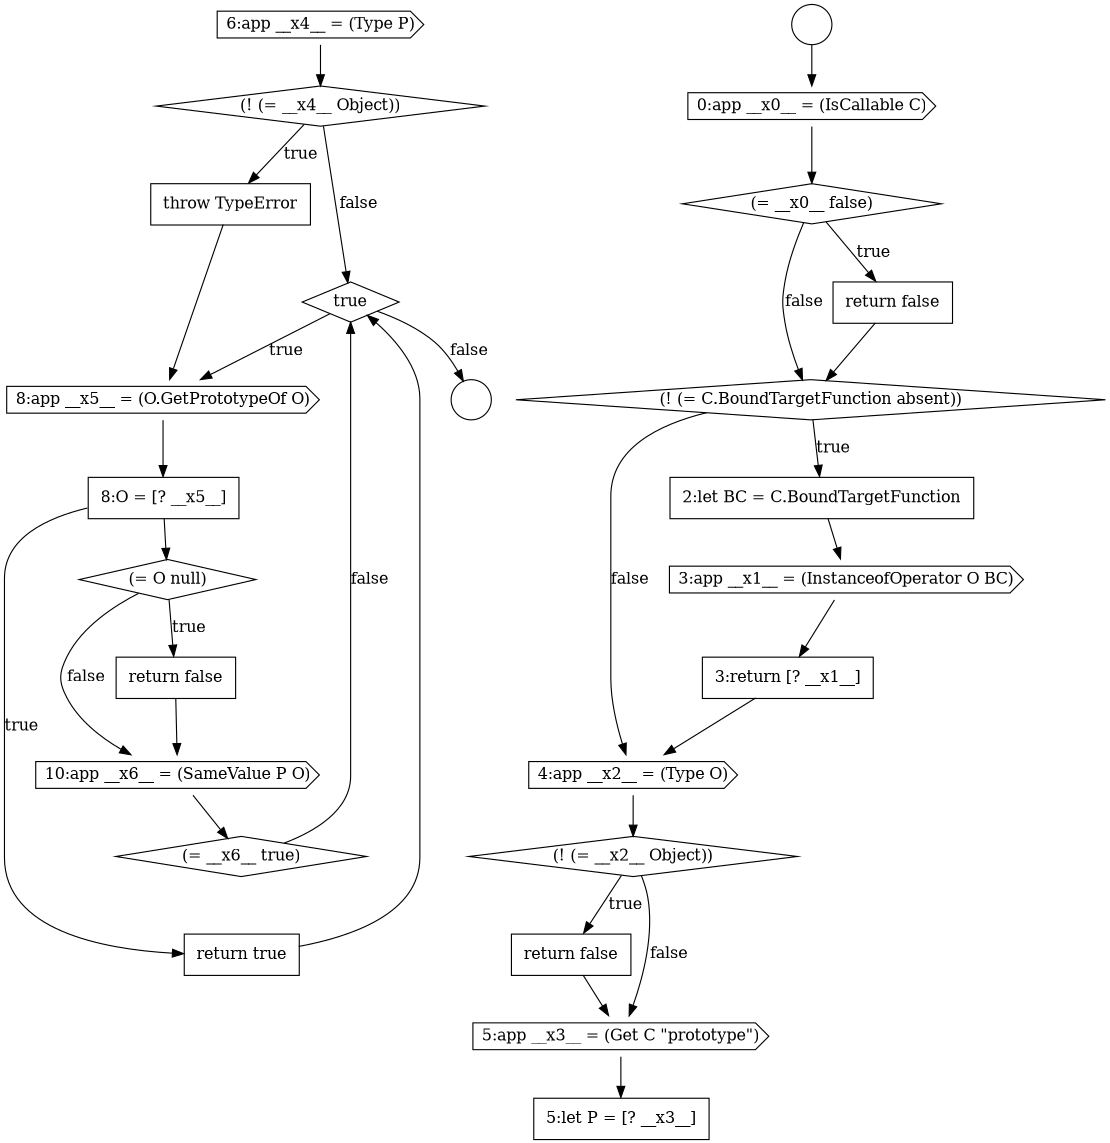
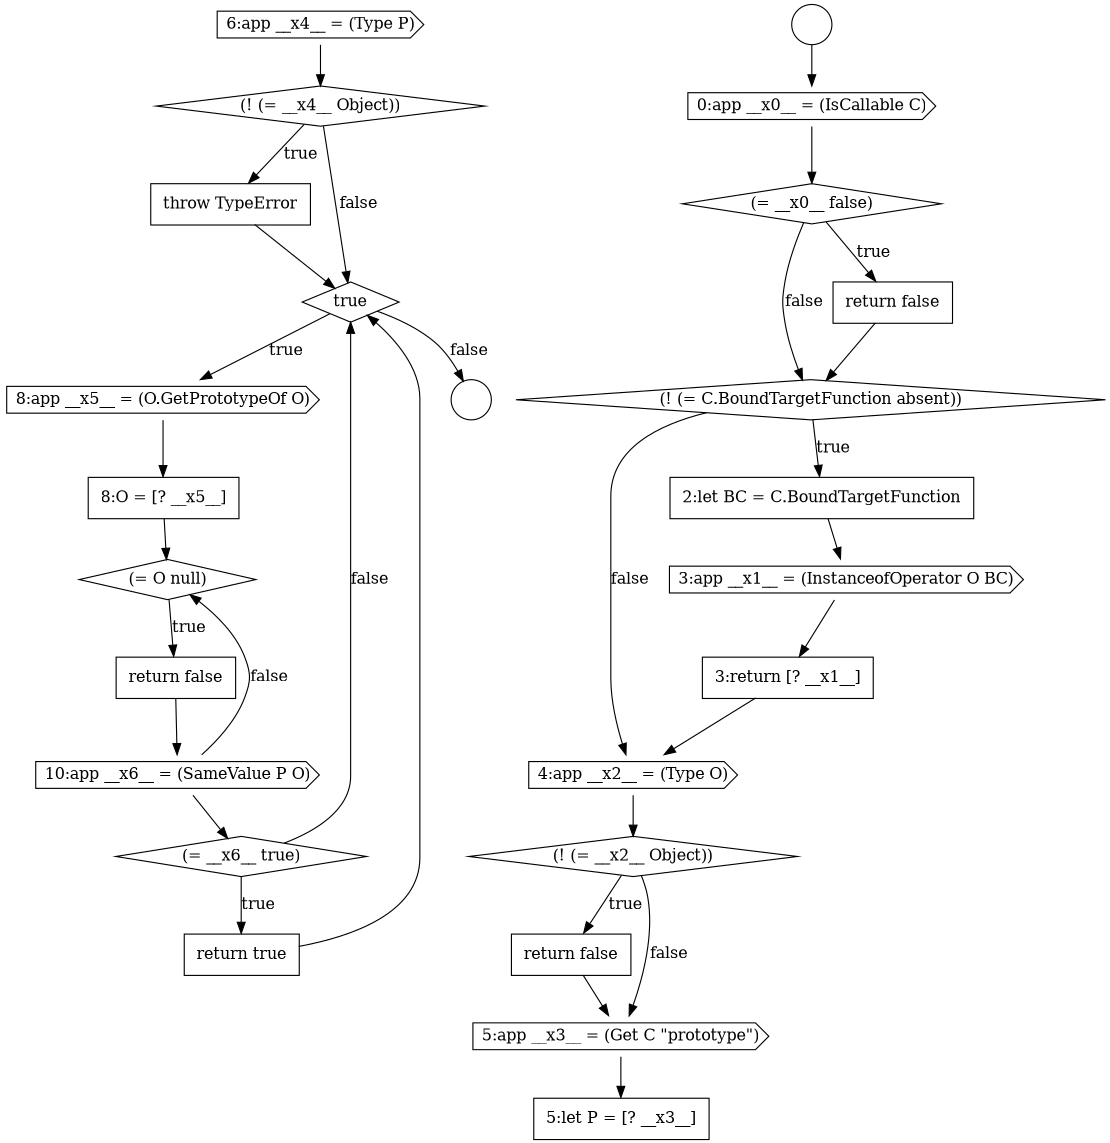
edge "throw TypeError" -> "8:app __x5__ = (O.GetPrototypeOf O)": now "throw TypeError" -> "true"
edge "(= O null)" -> "10:app __x6__ = (SameValue P O)": reversed
edge "8:O = [? __x5__]" -> "return true": now "(= __x6__ true)" -> "return true"
